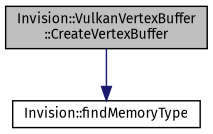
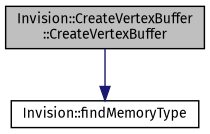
node "Invision::VulkanVertexBuffer ::CreateVertexBuffer": label "Invision::VulkanVertexBuffer ::CreateVertexBuffer" -> "Invision::CreateVertexBuffer ::CreateVertexBuffer"
